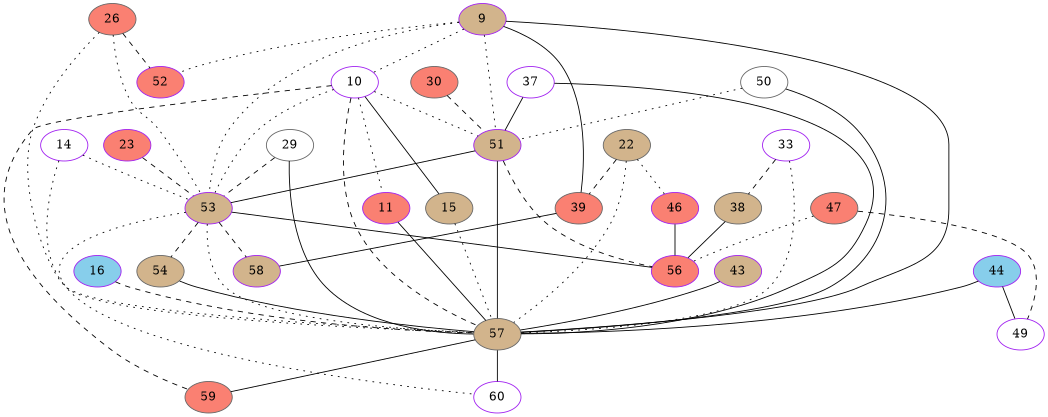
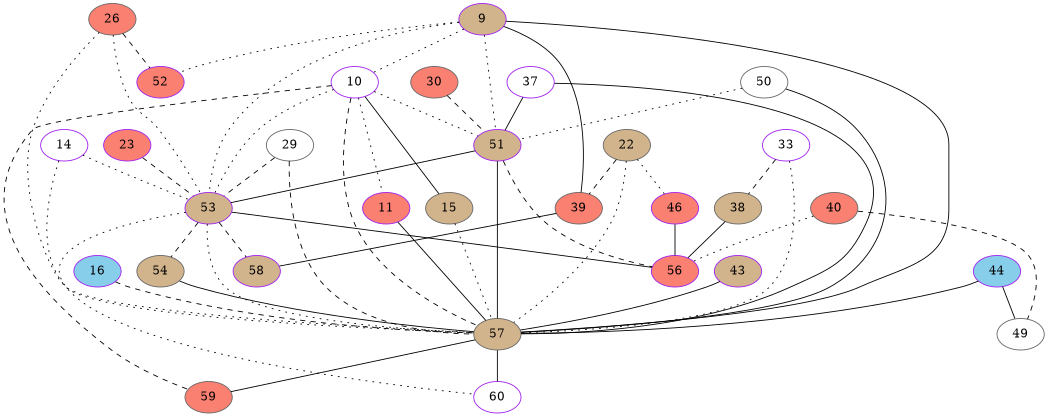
node "47": label "47" -> "40"
edge "29" -- "57": style solid -> dashed
node "49": color purple -> gray40
